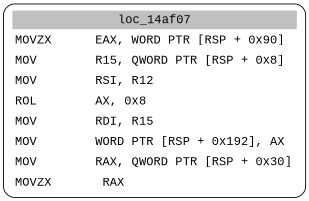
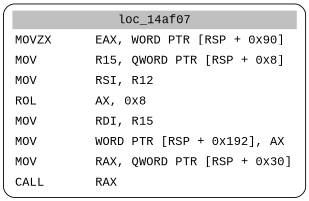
node "loc_14af07": text "MOVZX       RAX" -> "CALL       RAX"
